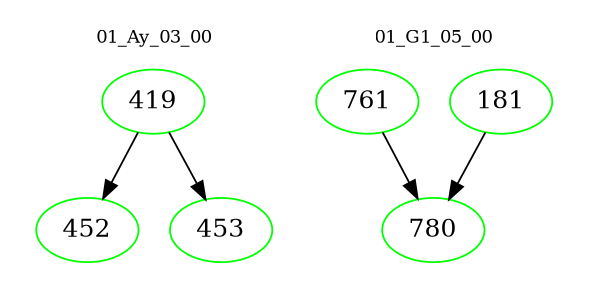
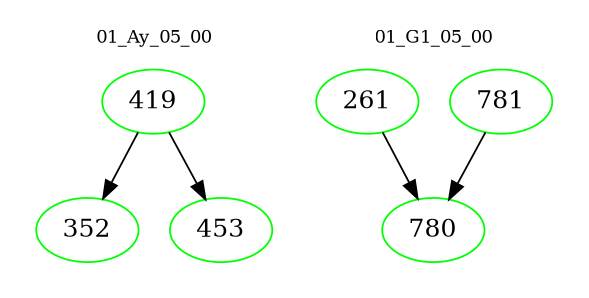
cluster "01_Ay_03_00": label "01_Ay_03_00" -> "01_Ay_05_00"
node "761": label "761" -> "261"
node "181": label "181" -> "781"
node "452": label "452" -> "352"
